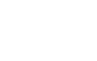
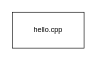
node "hello.cpp": added
